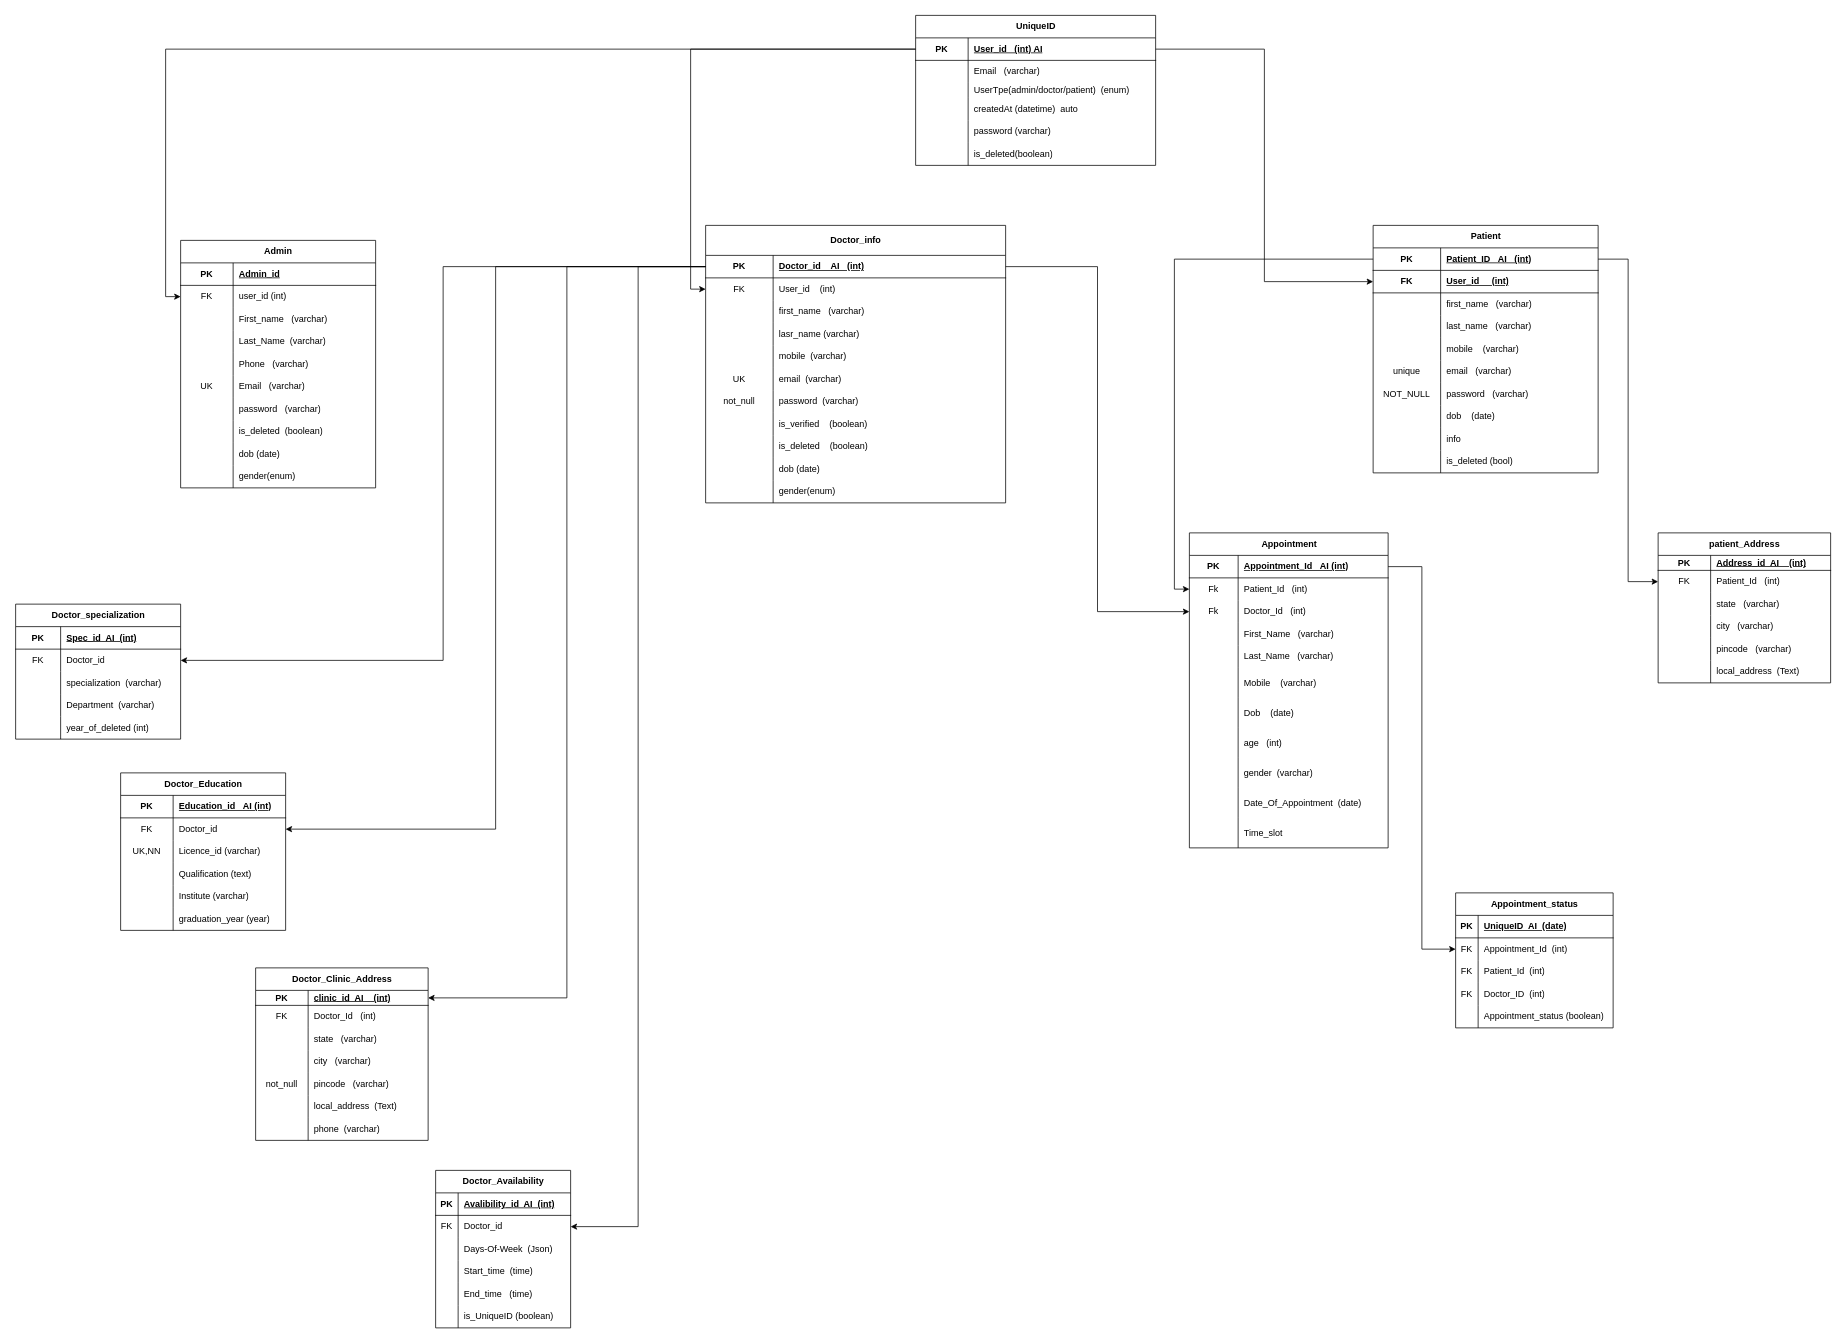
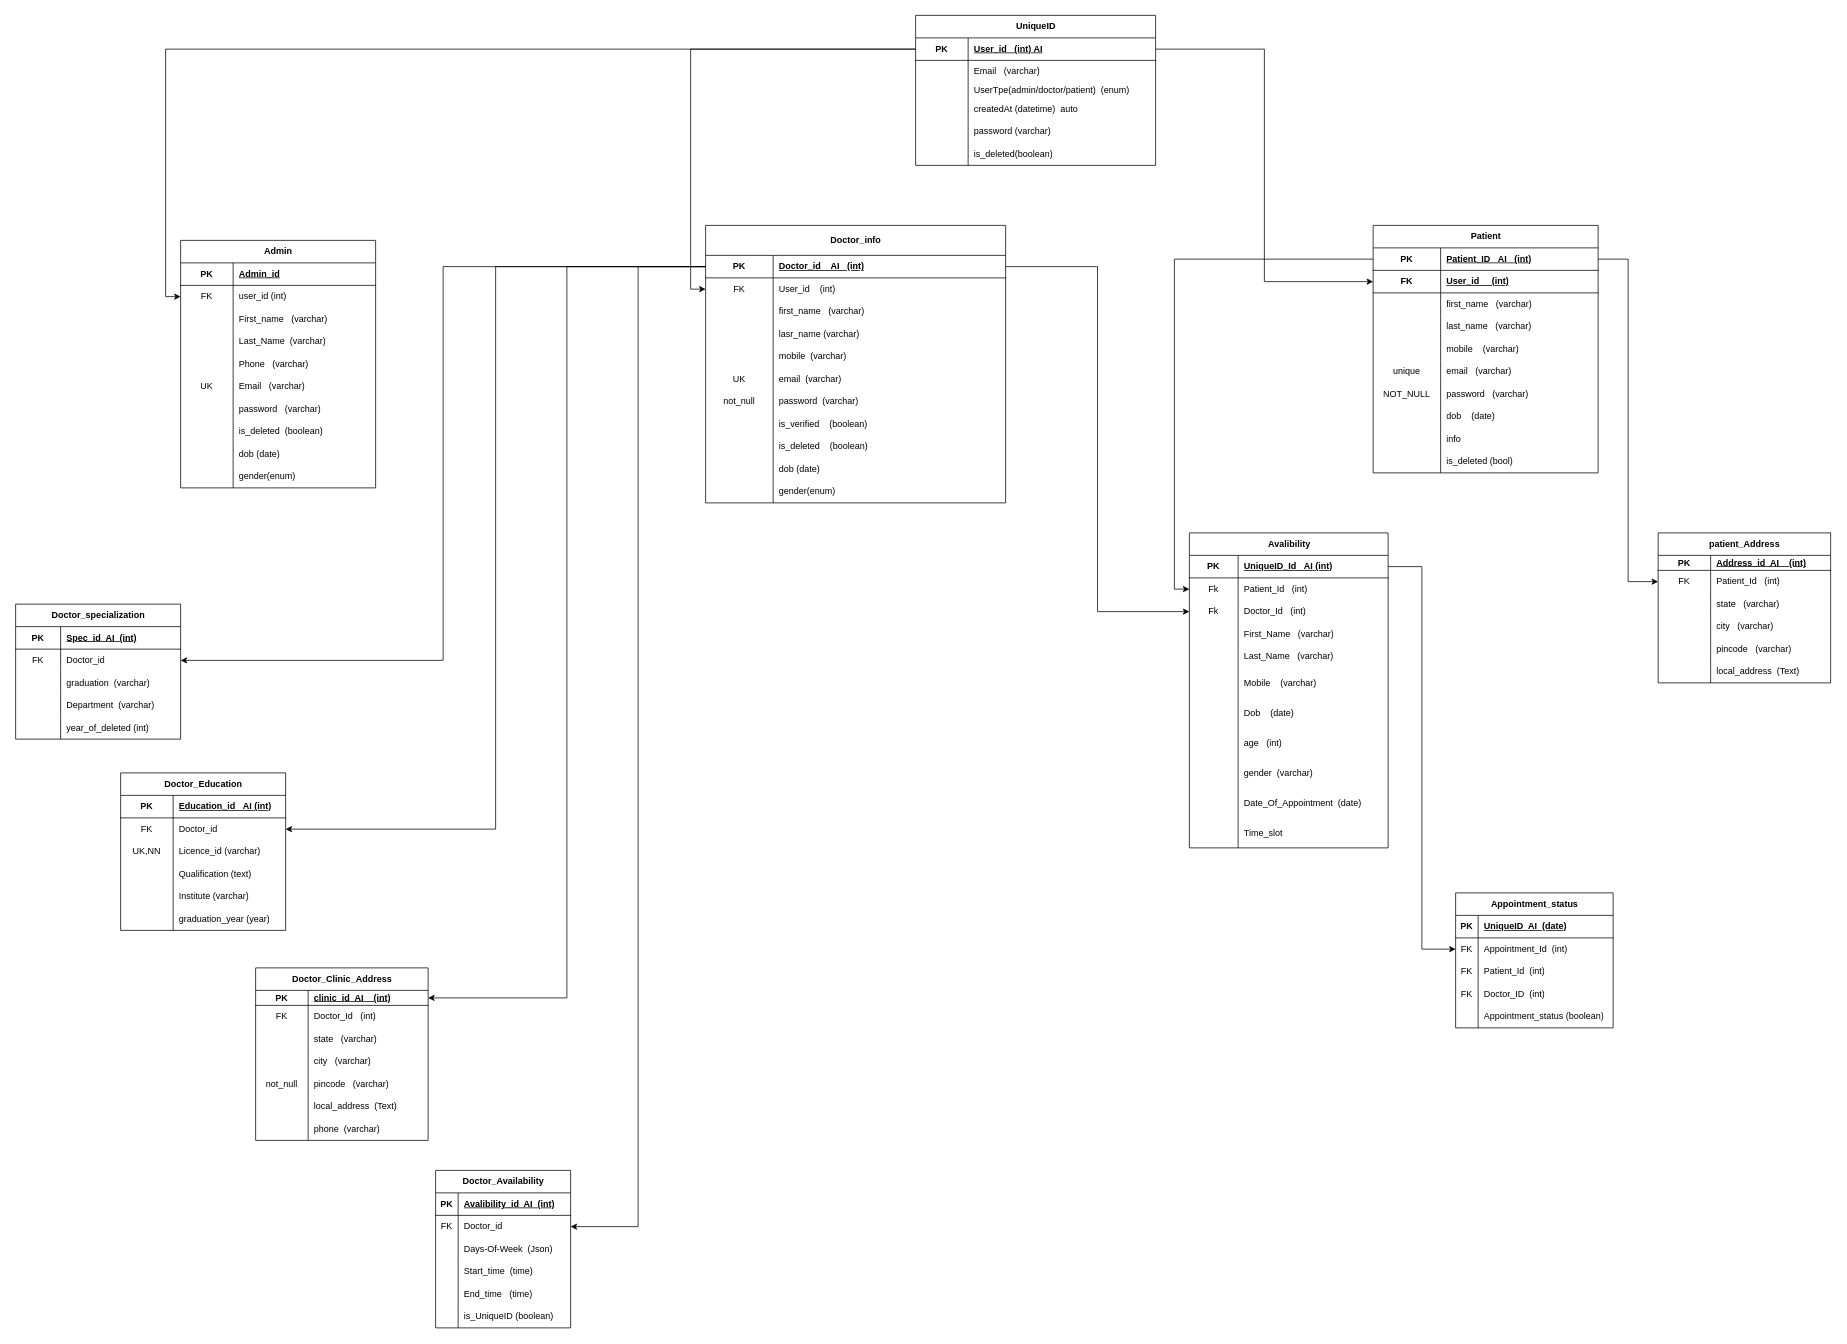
node "Appointment": label "Appointment" -> "Avalibility"
node "Appointment_Id AI (int)": label "Appointment_Id AI (int)" -> "UniqueID_Id AI (int)"
node "specialization (varchar)": label "specialization (varchar)" -> "graduation (varchar)"
